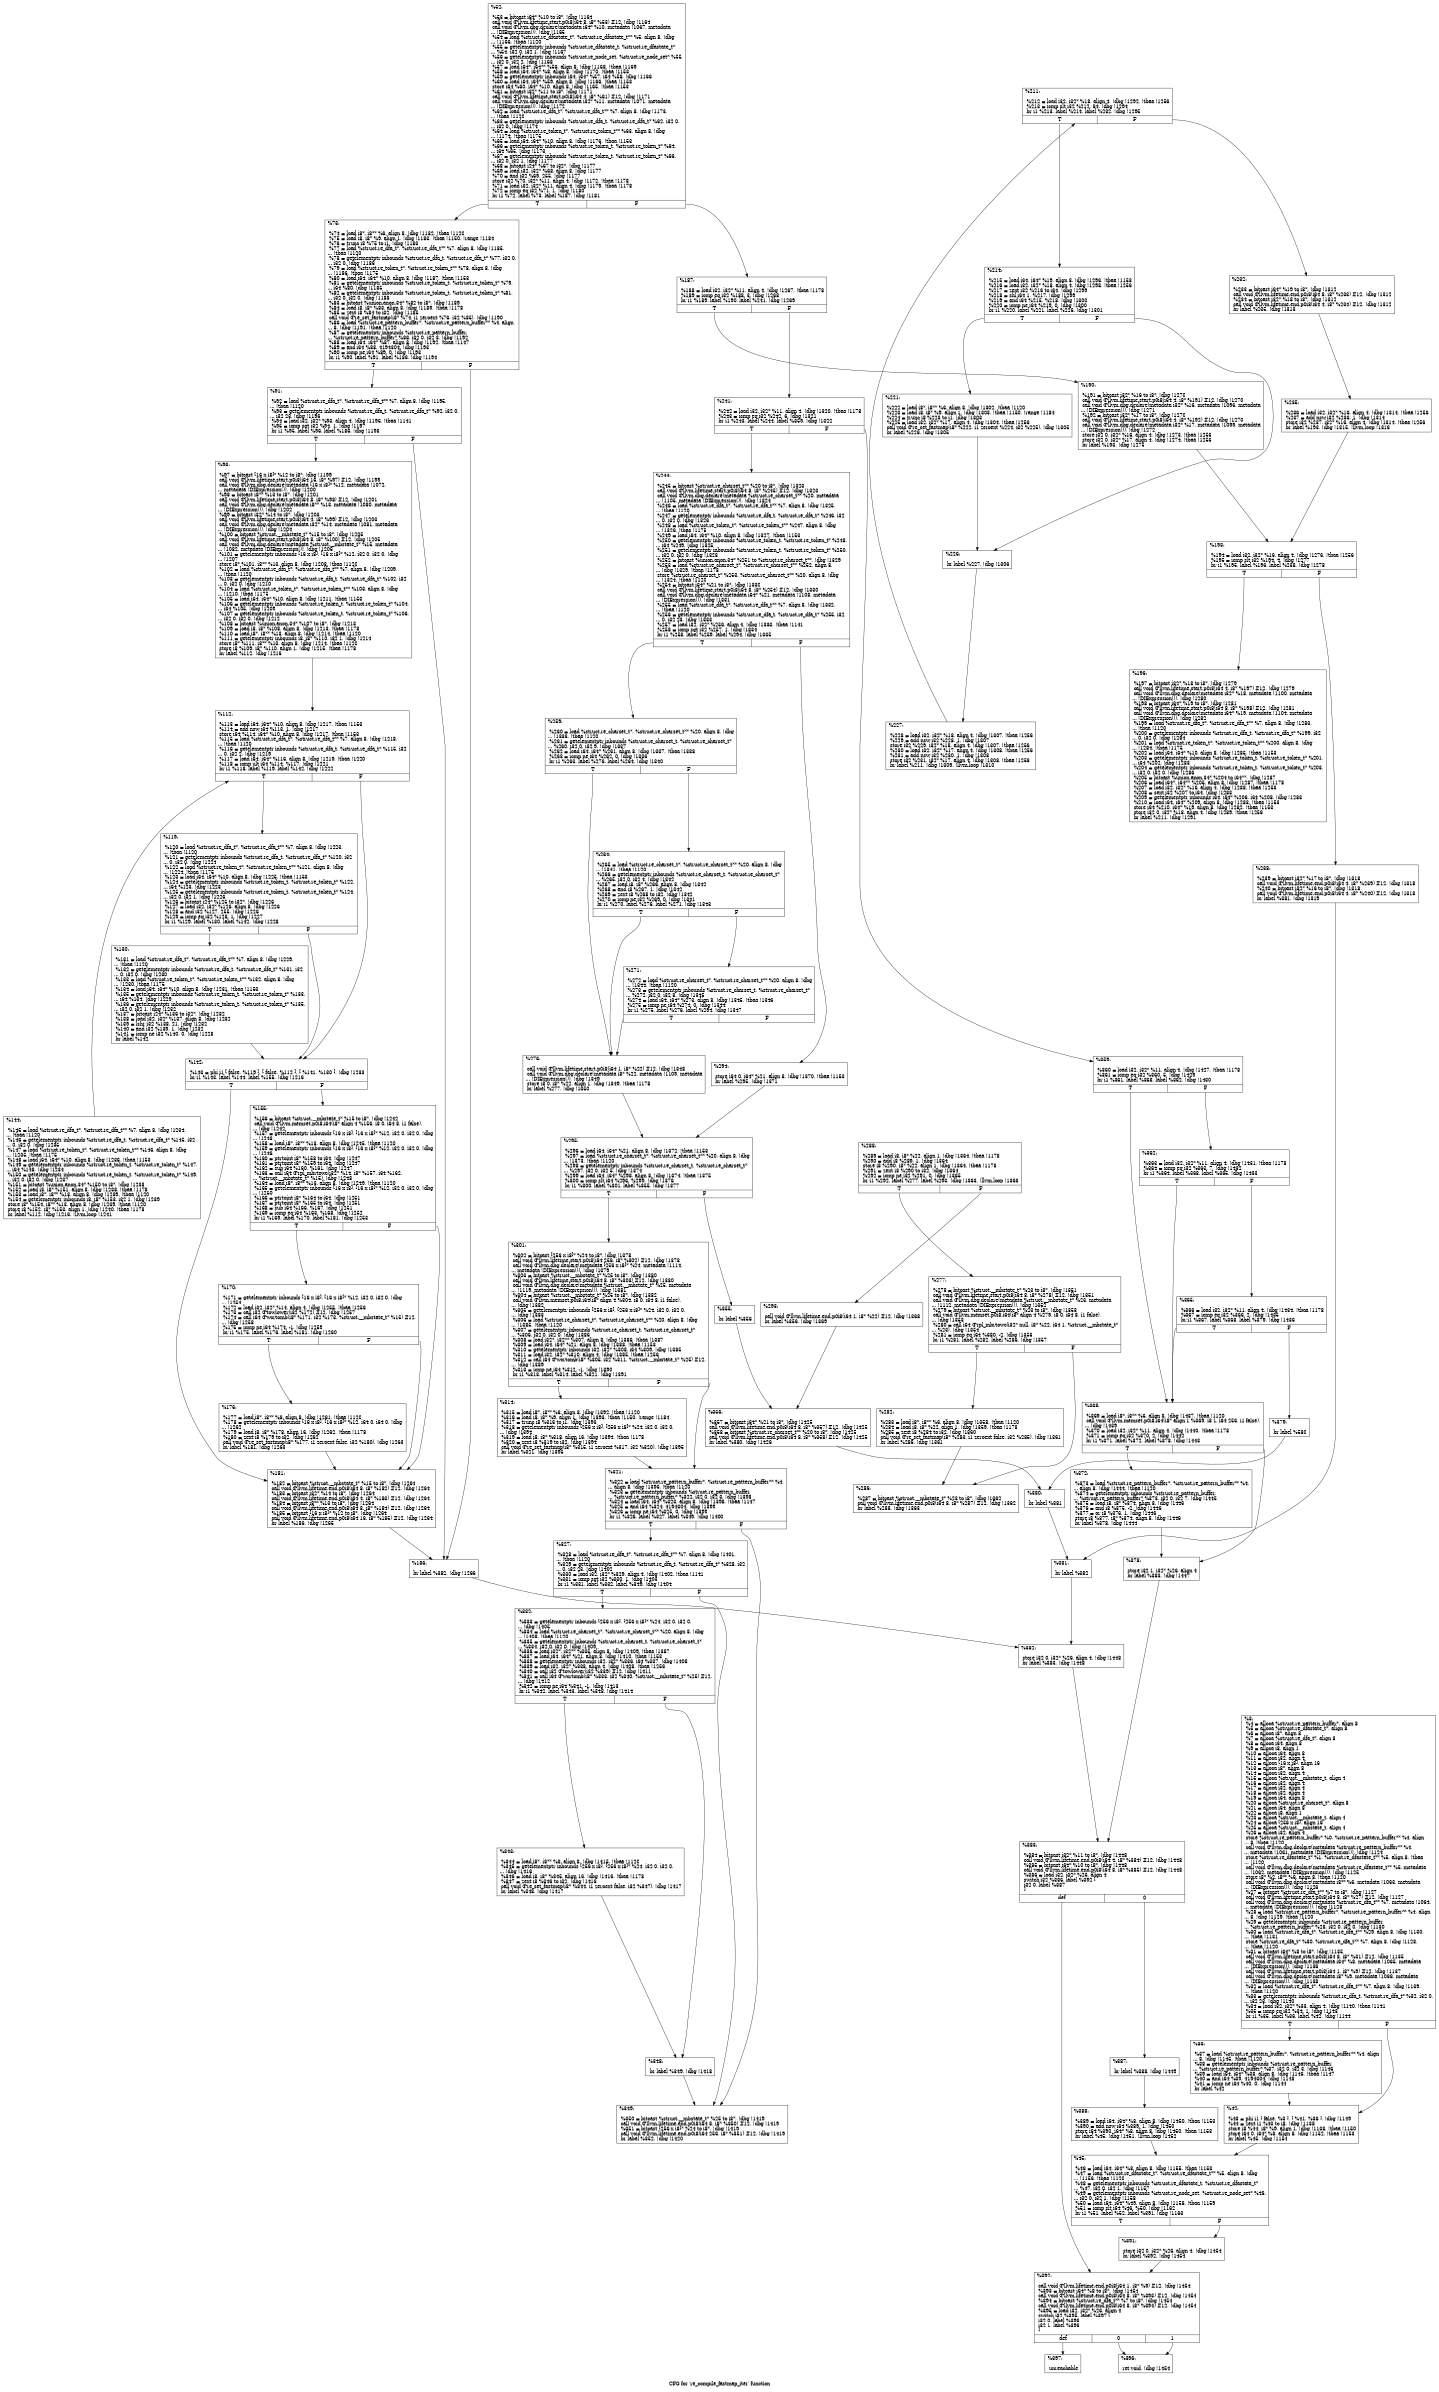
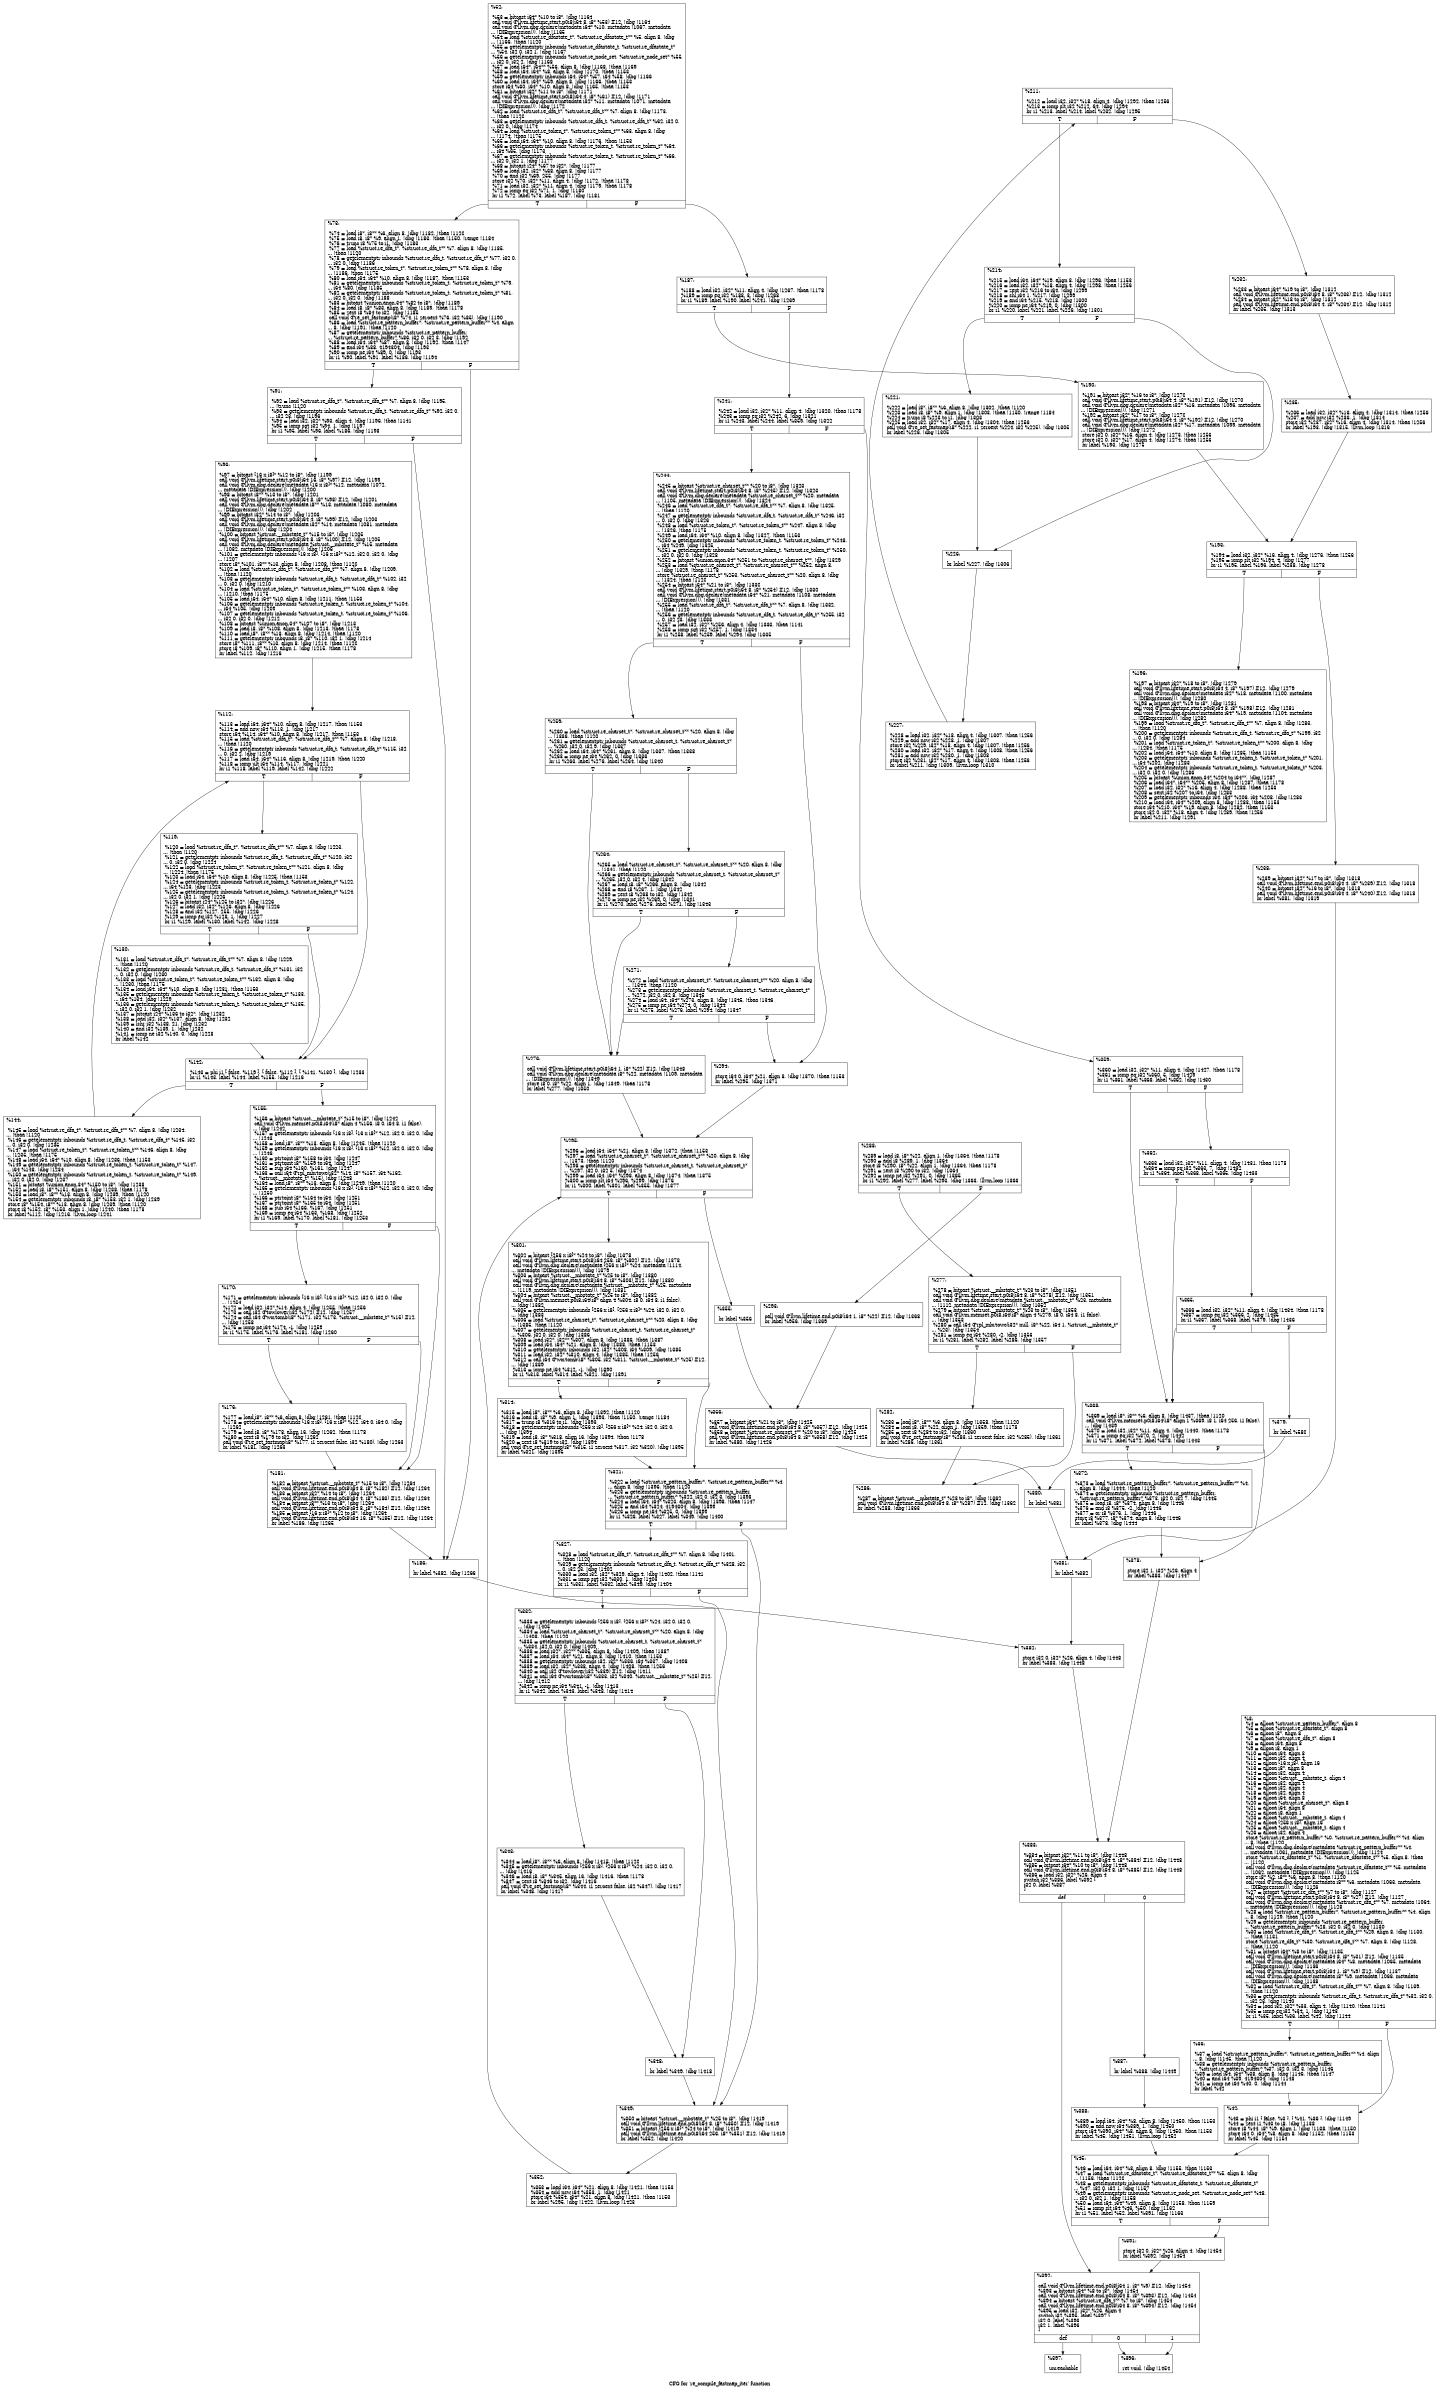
node "%91:": text "... !tbaa !1120" -> "... !trunc !1120"
edge "%271:" -> "%294:": added
edge "%142:" -> "%181:": now "%142:" -> "%144:"
node "%293:": text "br label %356, !dbg !1369" -> "br label %956, !dbg !1369"
node "%277:": text "%281 = icmp eq i64 %680, -2, !dbg !1356" -> "%281 = icmp eq i64 %280, -2, !dbg !1356"
node "%352:": added
